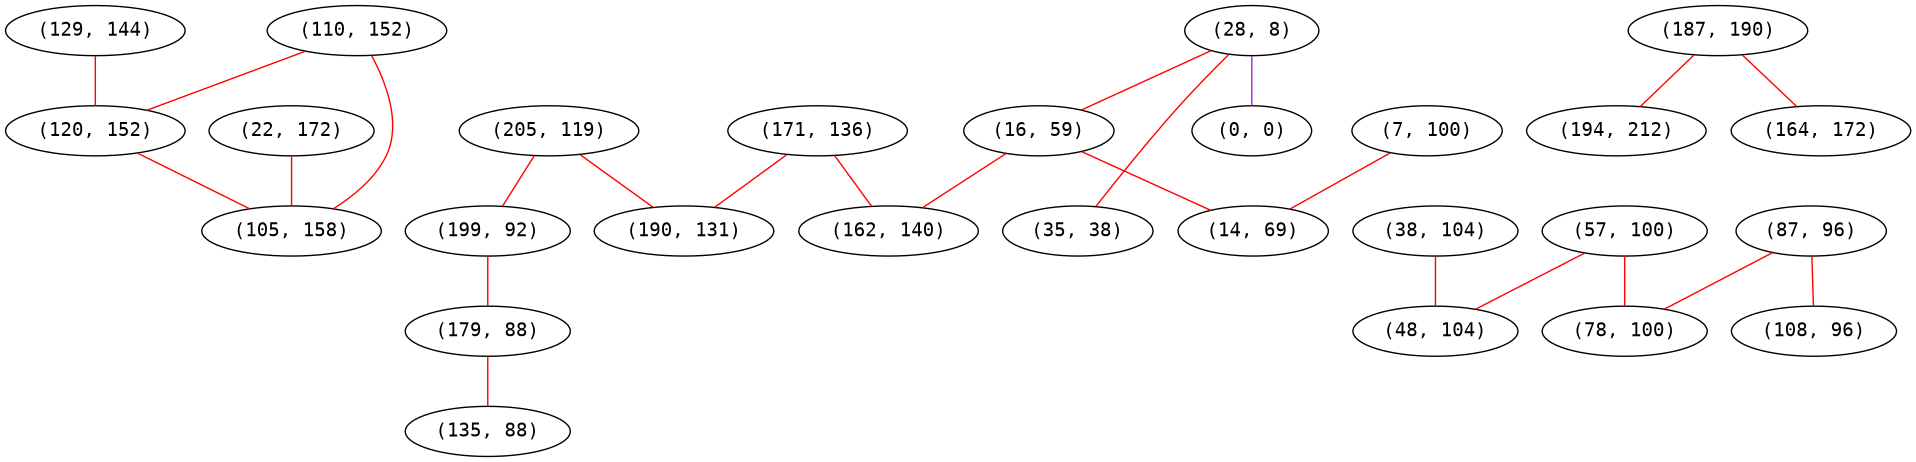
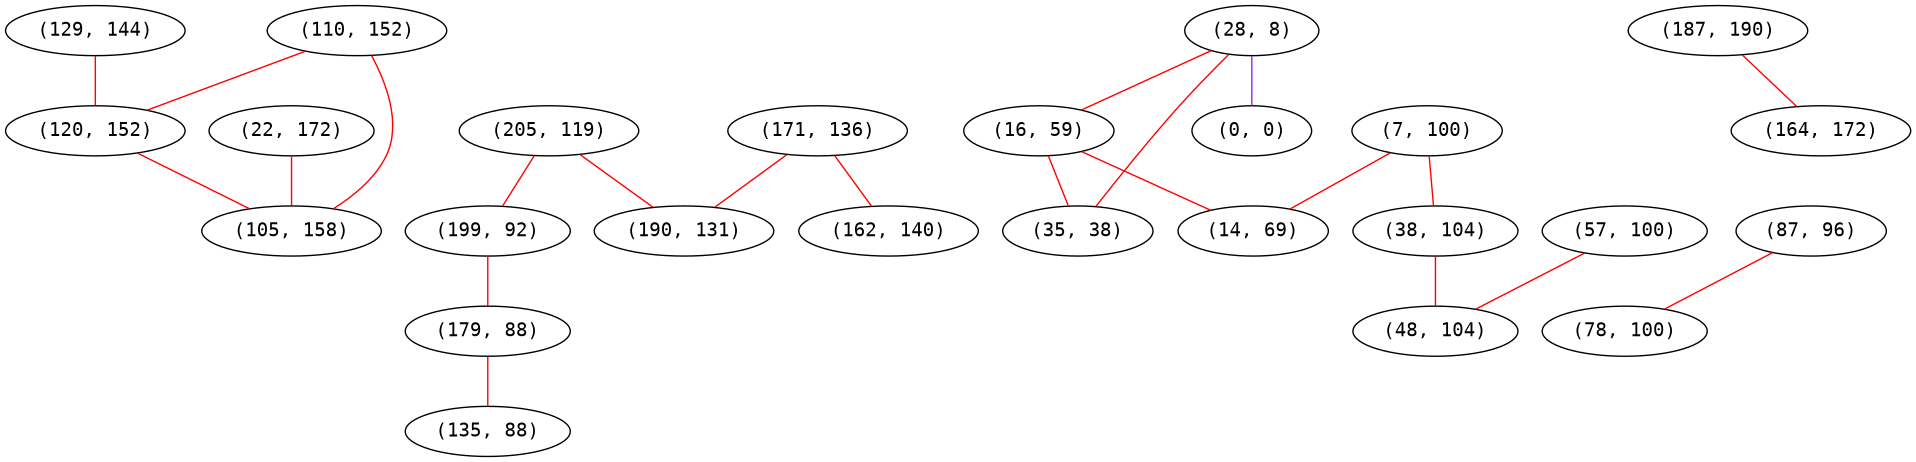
node "(194, 212)": removed
edge "(16, 59)" -- "(162, 140)": now "(16, 59)" -- "(35, 38)"
edge "(7, 100)" -- "(38, 104)": added
edge "(57, 100)" -- "(78, 100)": removed
node "(108, 96)": removed
